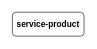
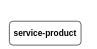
node "service-product": moved (48, 24) -> (45, 33)
